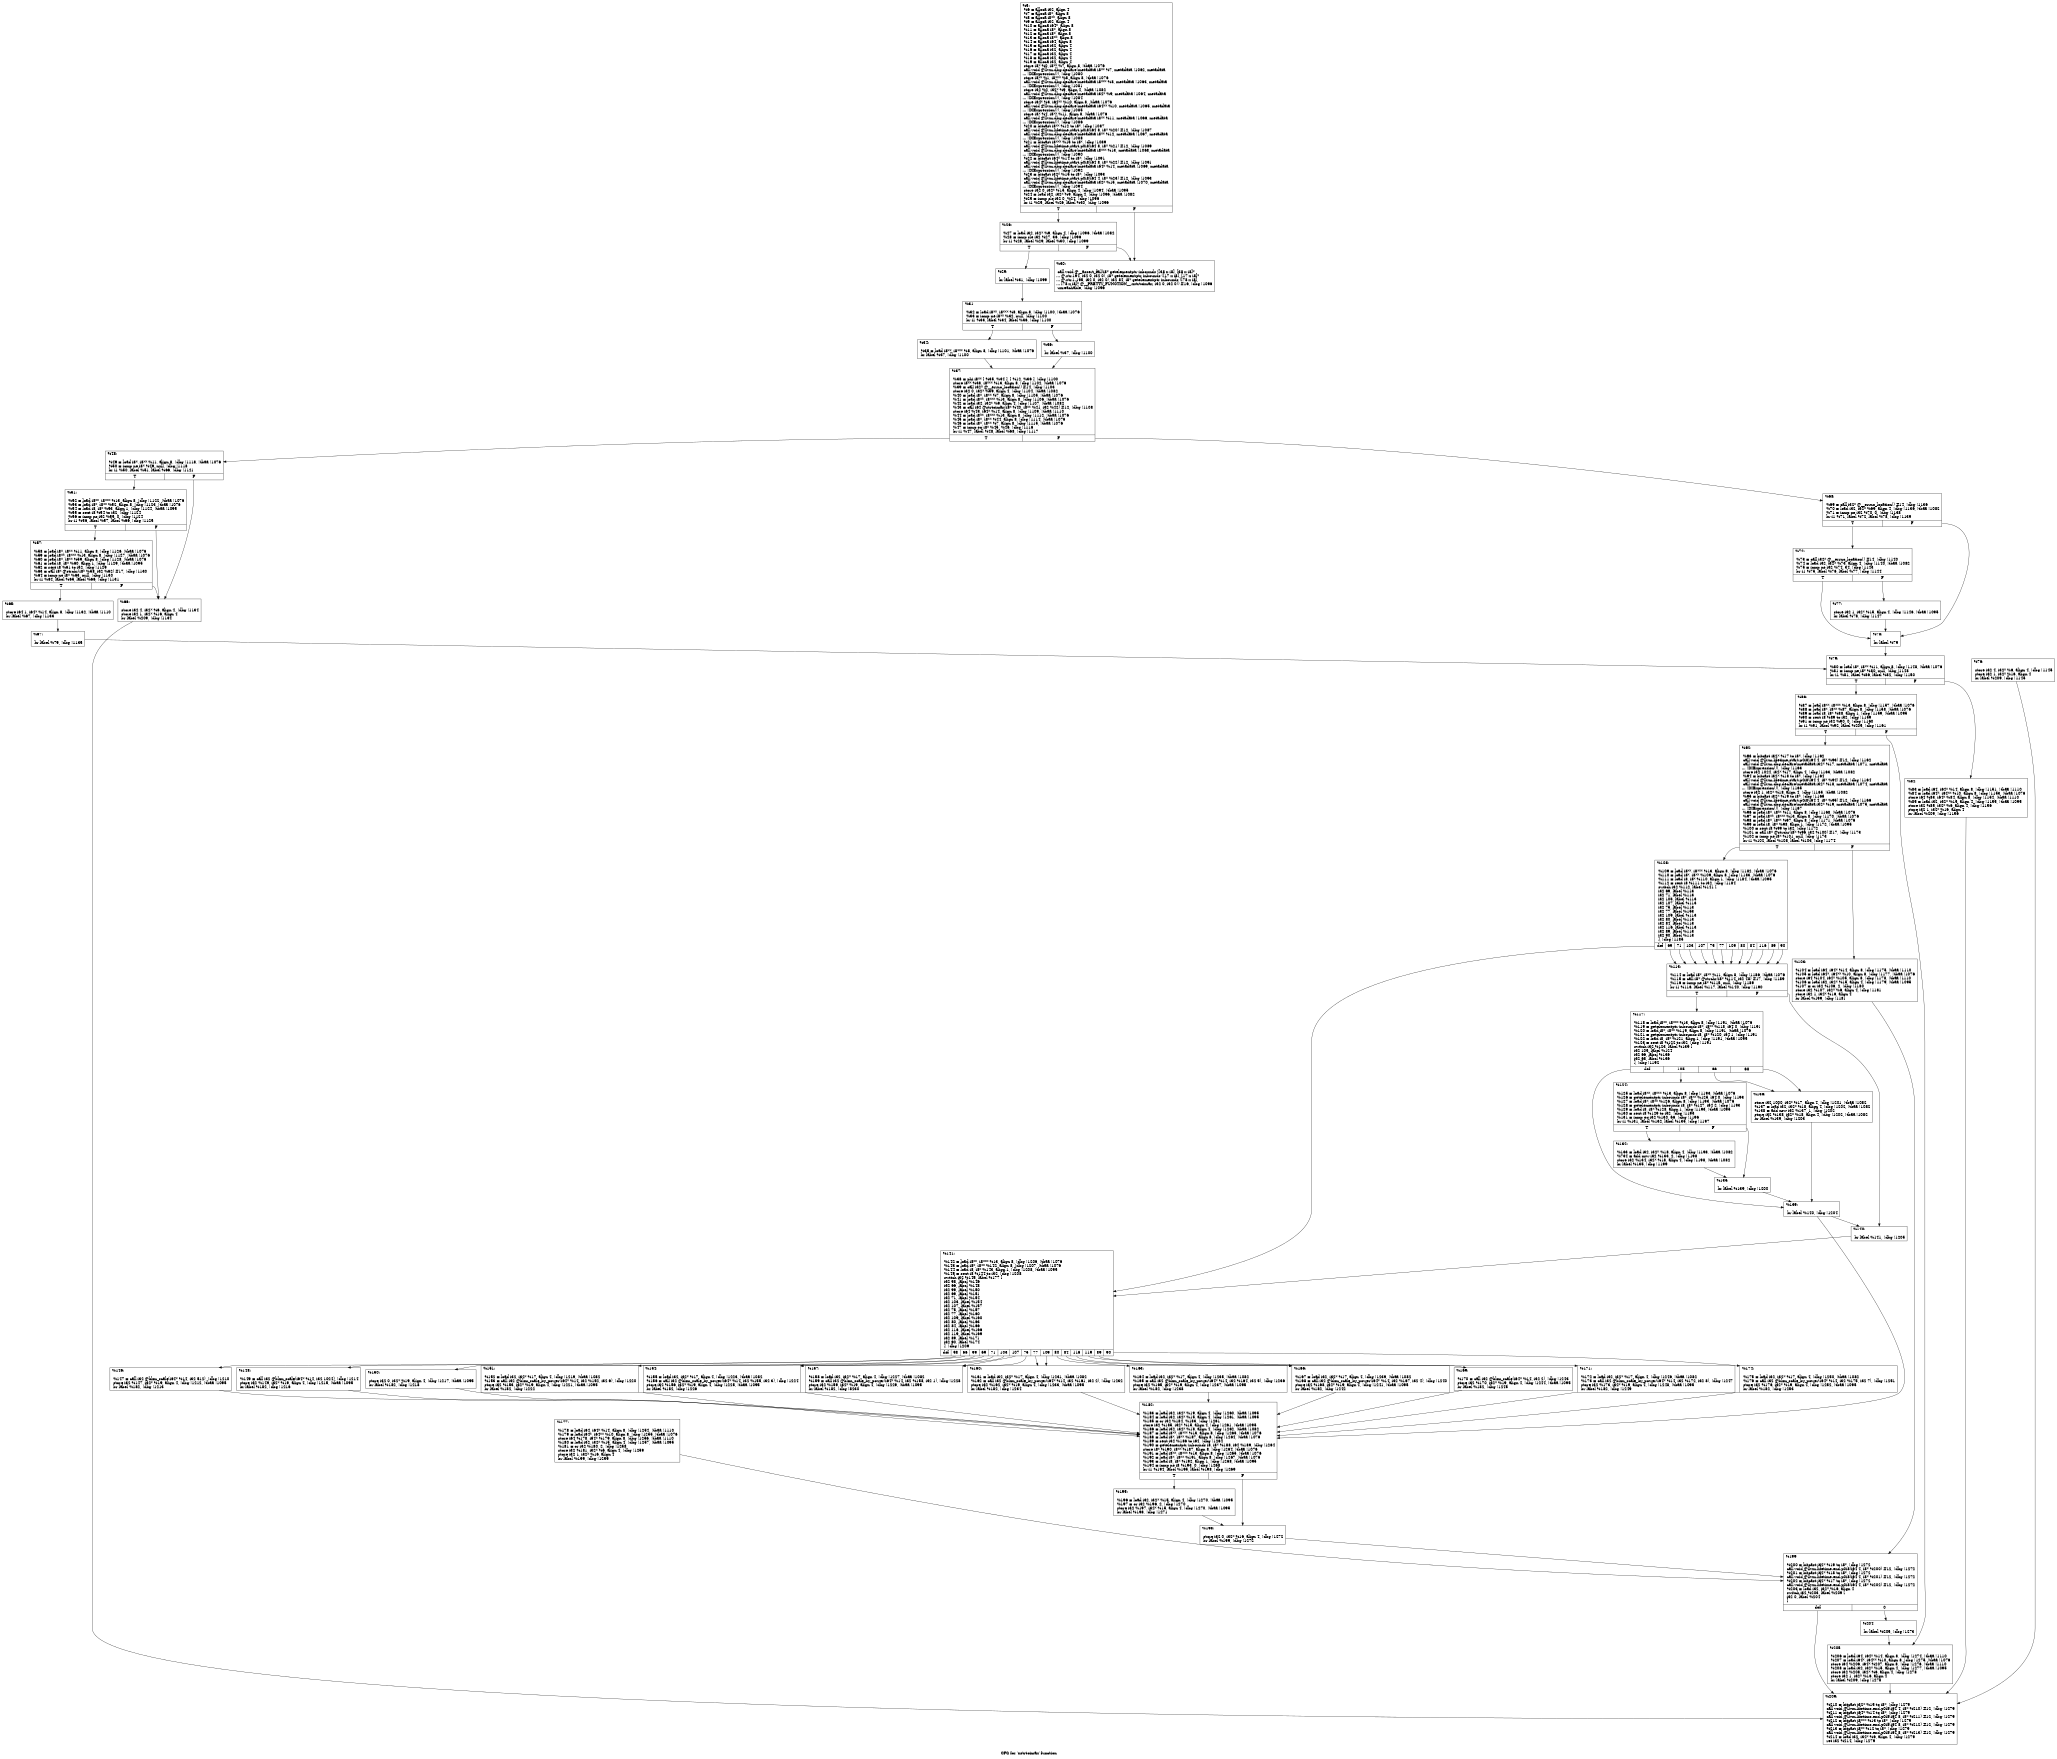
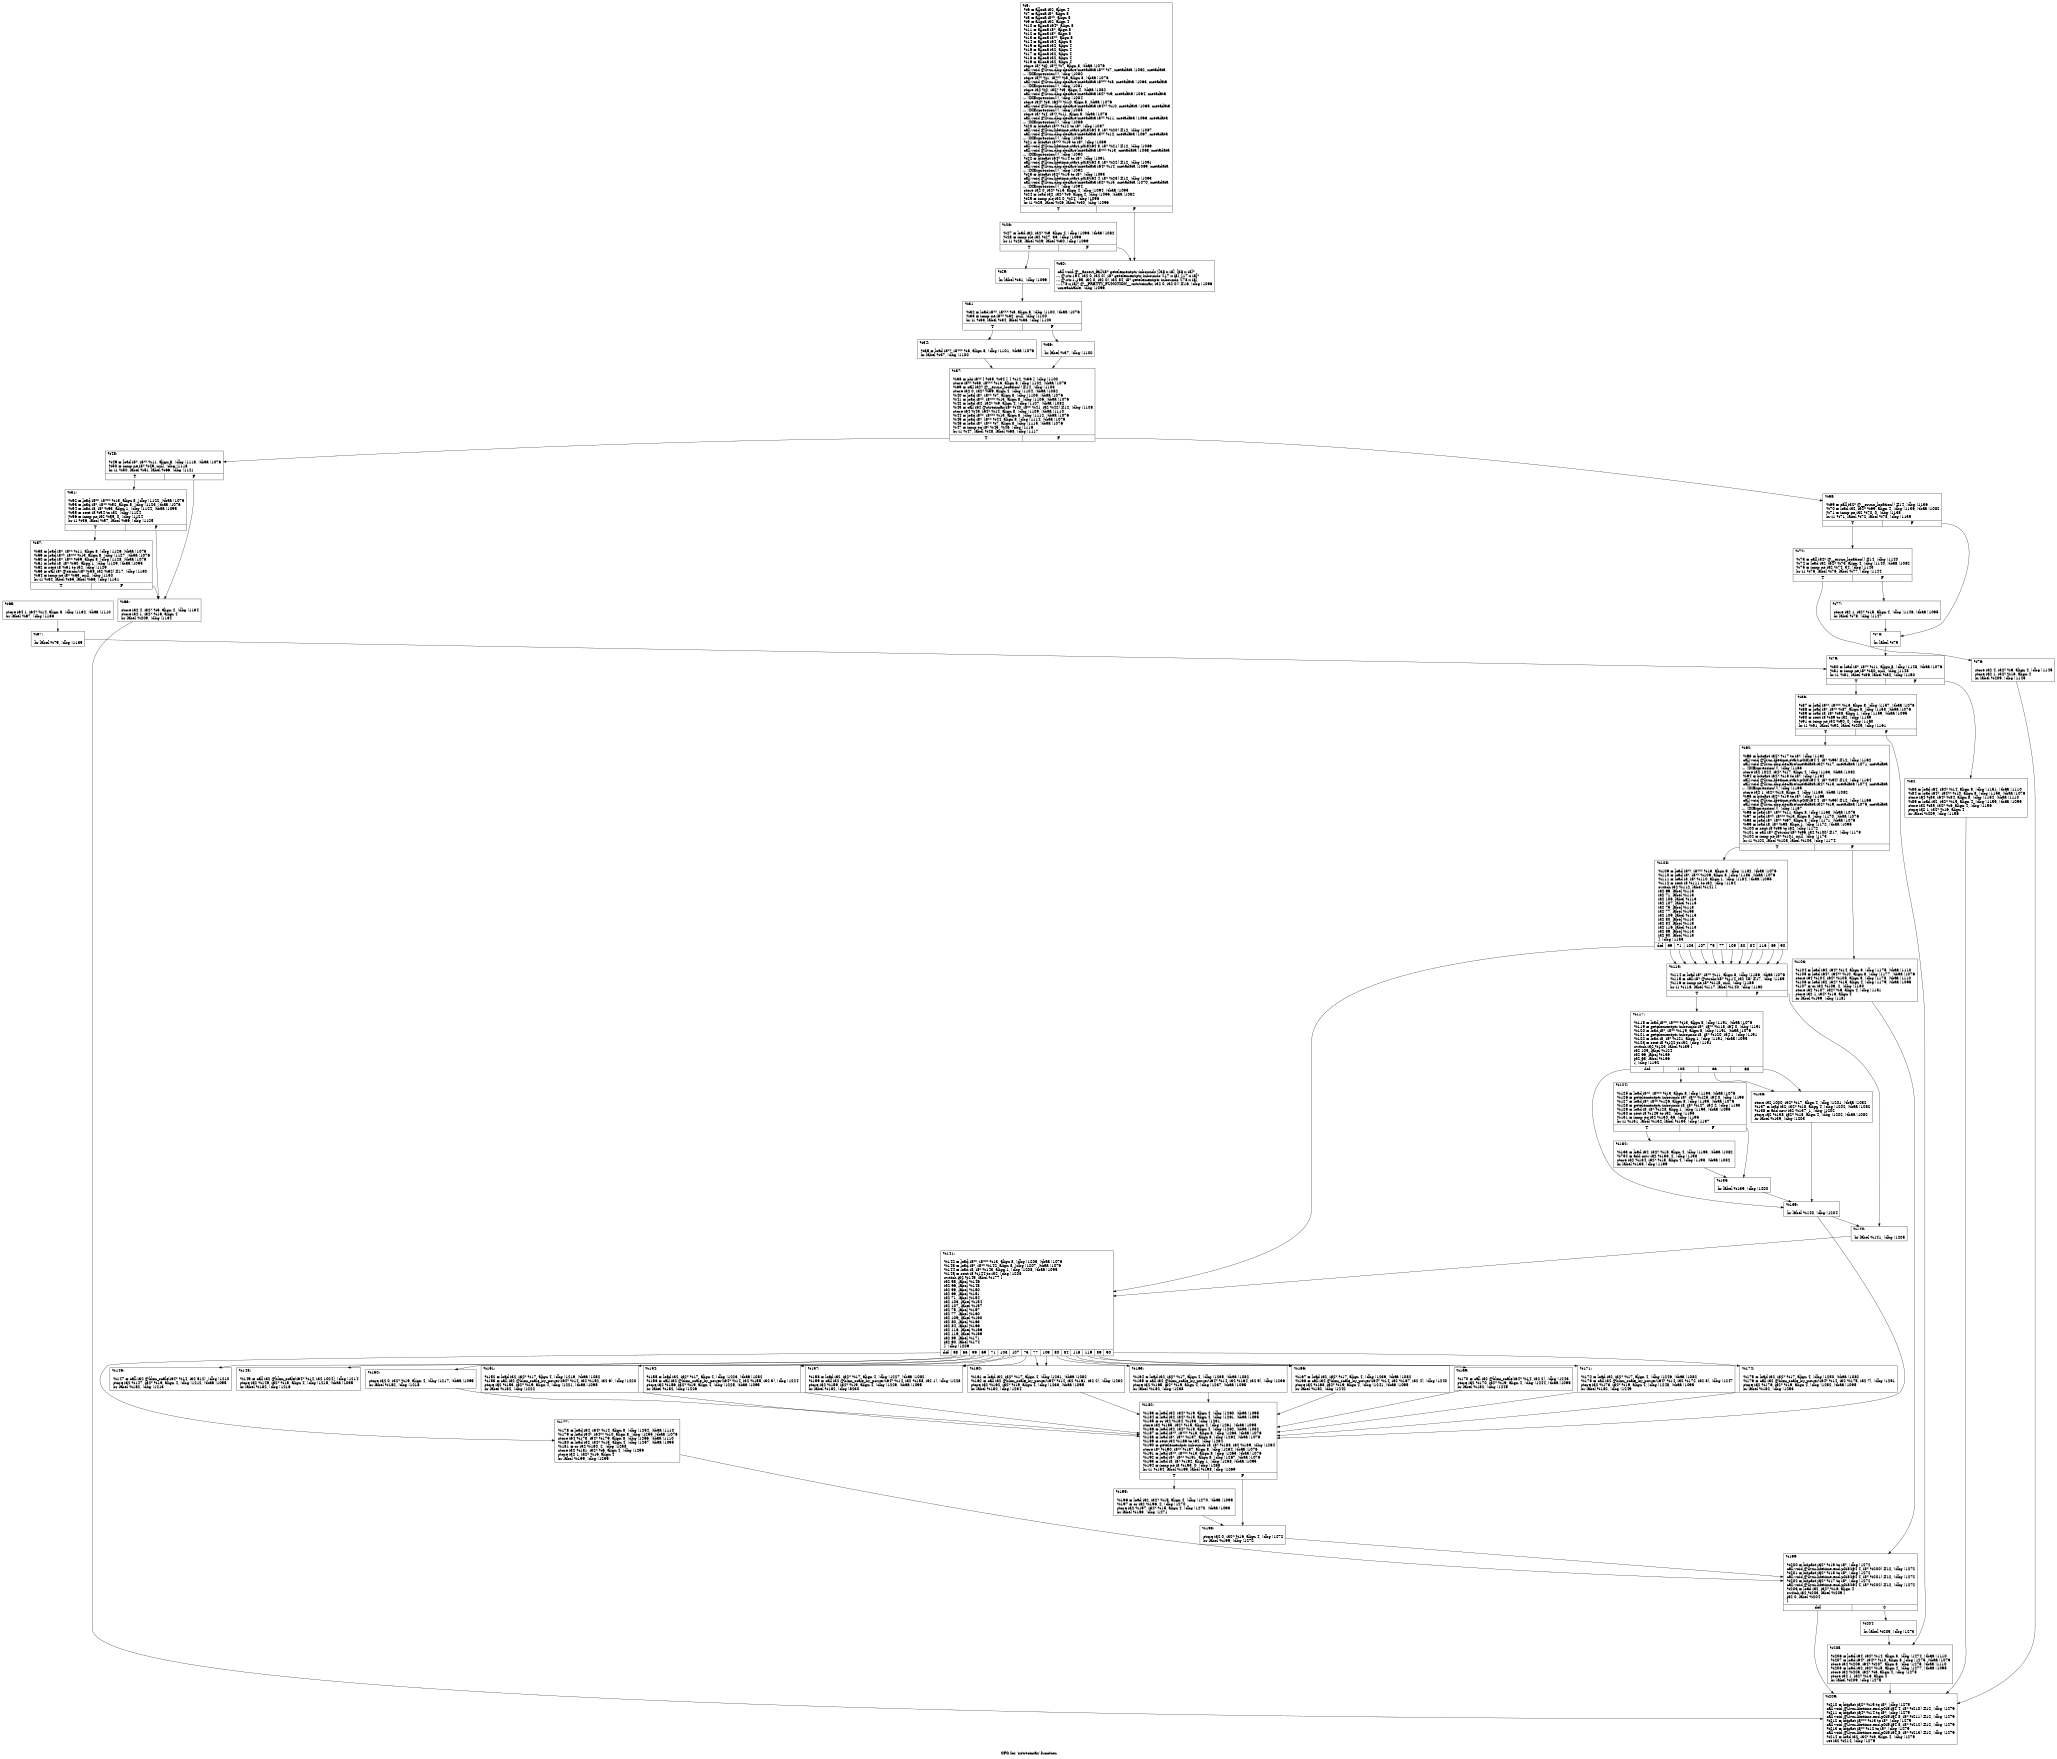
edge "%5:" -> "%26:": removed
edge "%57:" -> "%65:": removed
edge "%72:" -> "%78:": now "%72:" -> "%76:"
edge "%141:" -> "%177:": added
edge "%146:" -> "%182:": removed
edge "%148:" -> "%182:": removed
